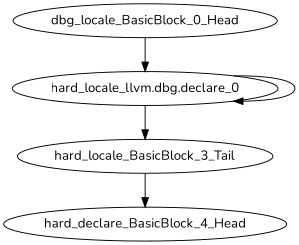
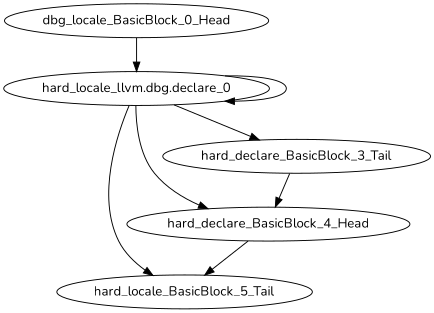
node "hard_locale_BasicBlock_3_Tail": label "hard_locale_BasicBlock_3_Tail" -> "hard_declare_BasicBlock_3_Tail"
edge "hard_locale_llvm.dbg.declare_0" -> "hard_declare_BasicBlock_4_Head": added
node "hard_locale_BasicBlock_5_Tail": added
